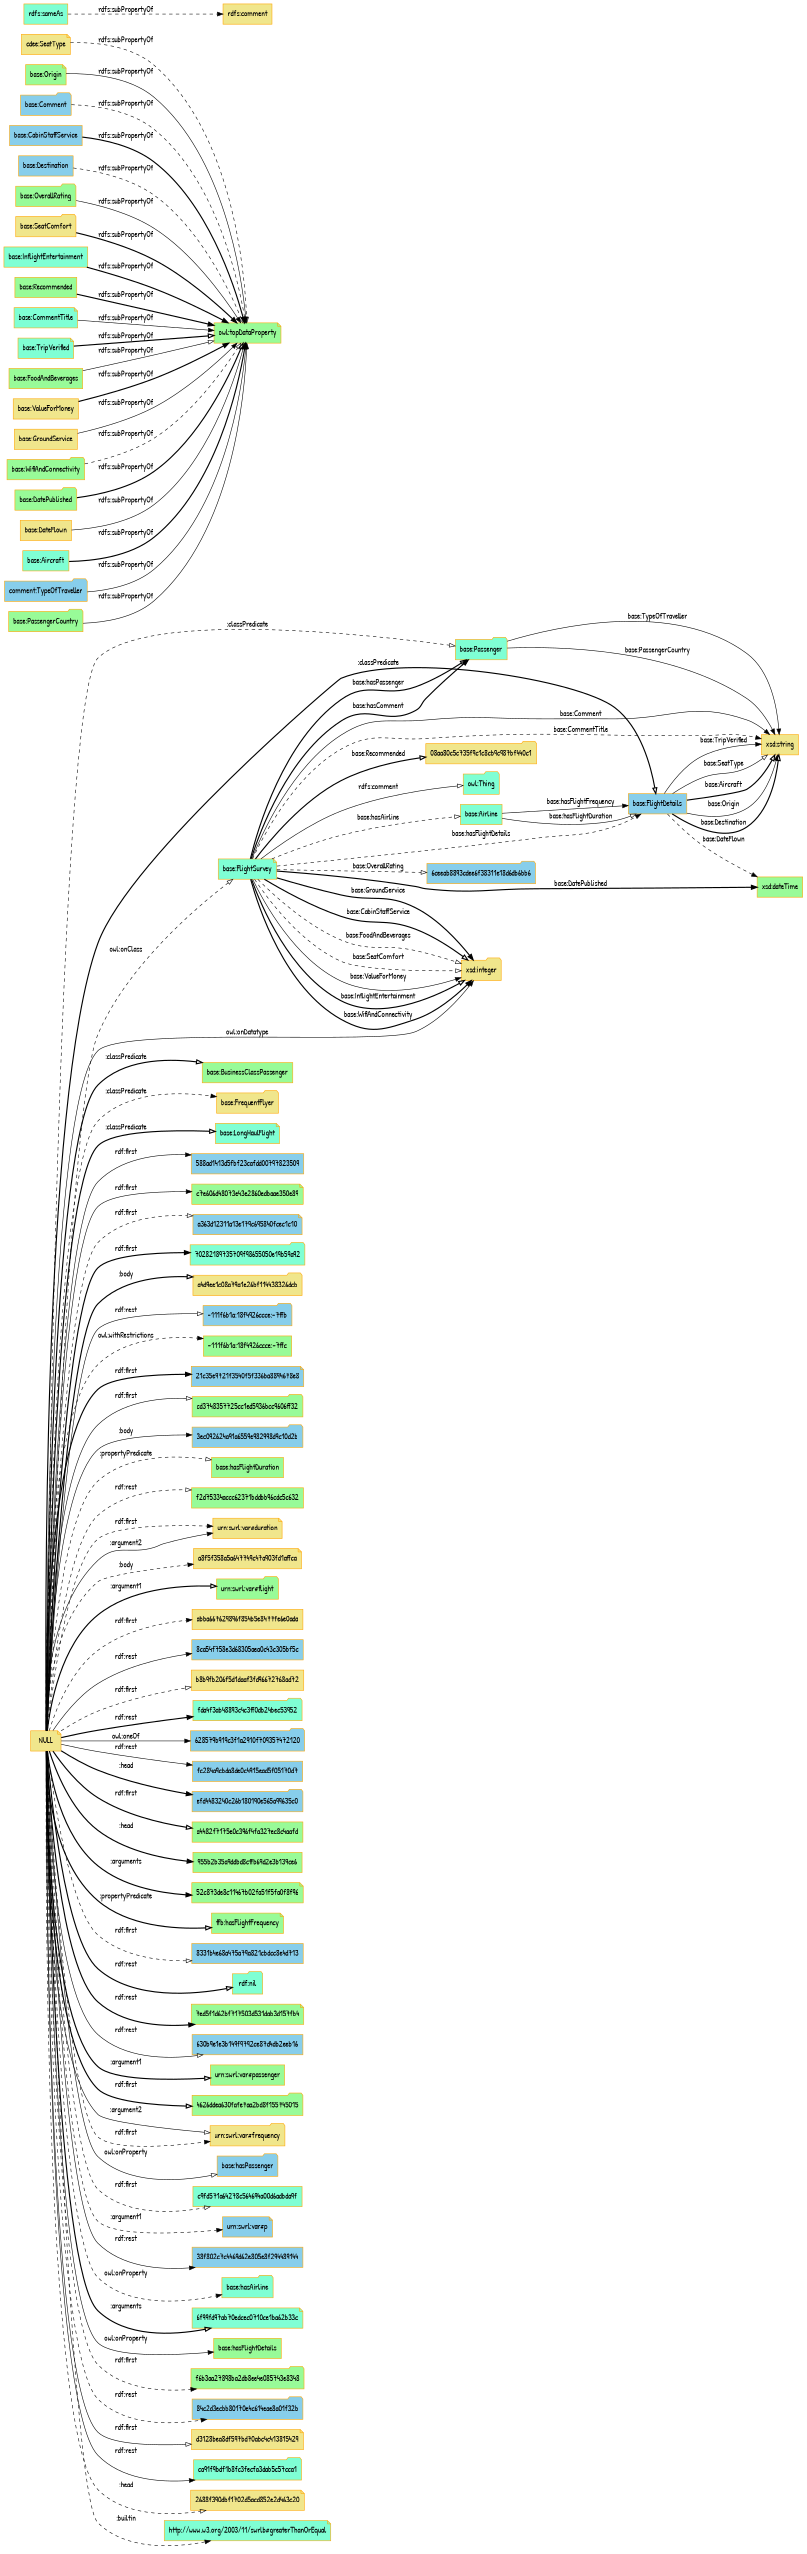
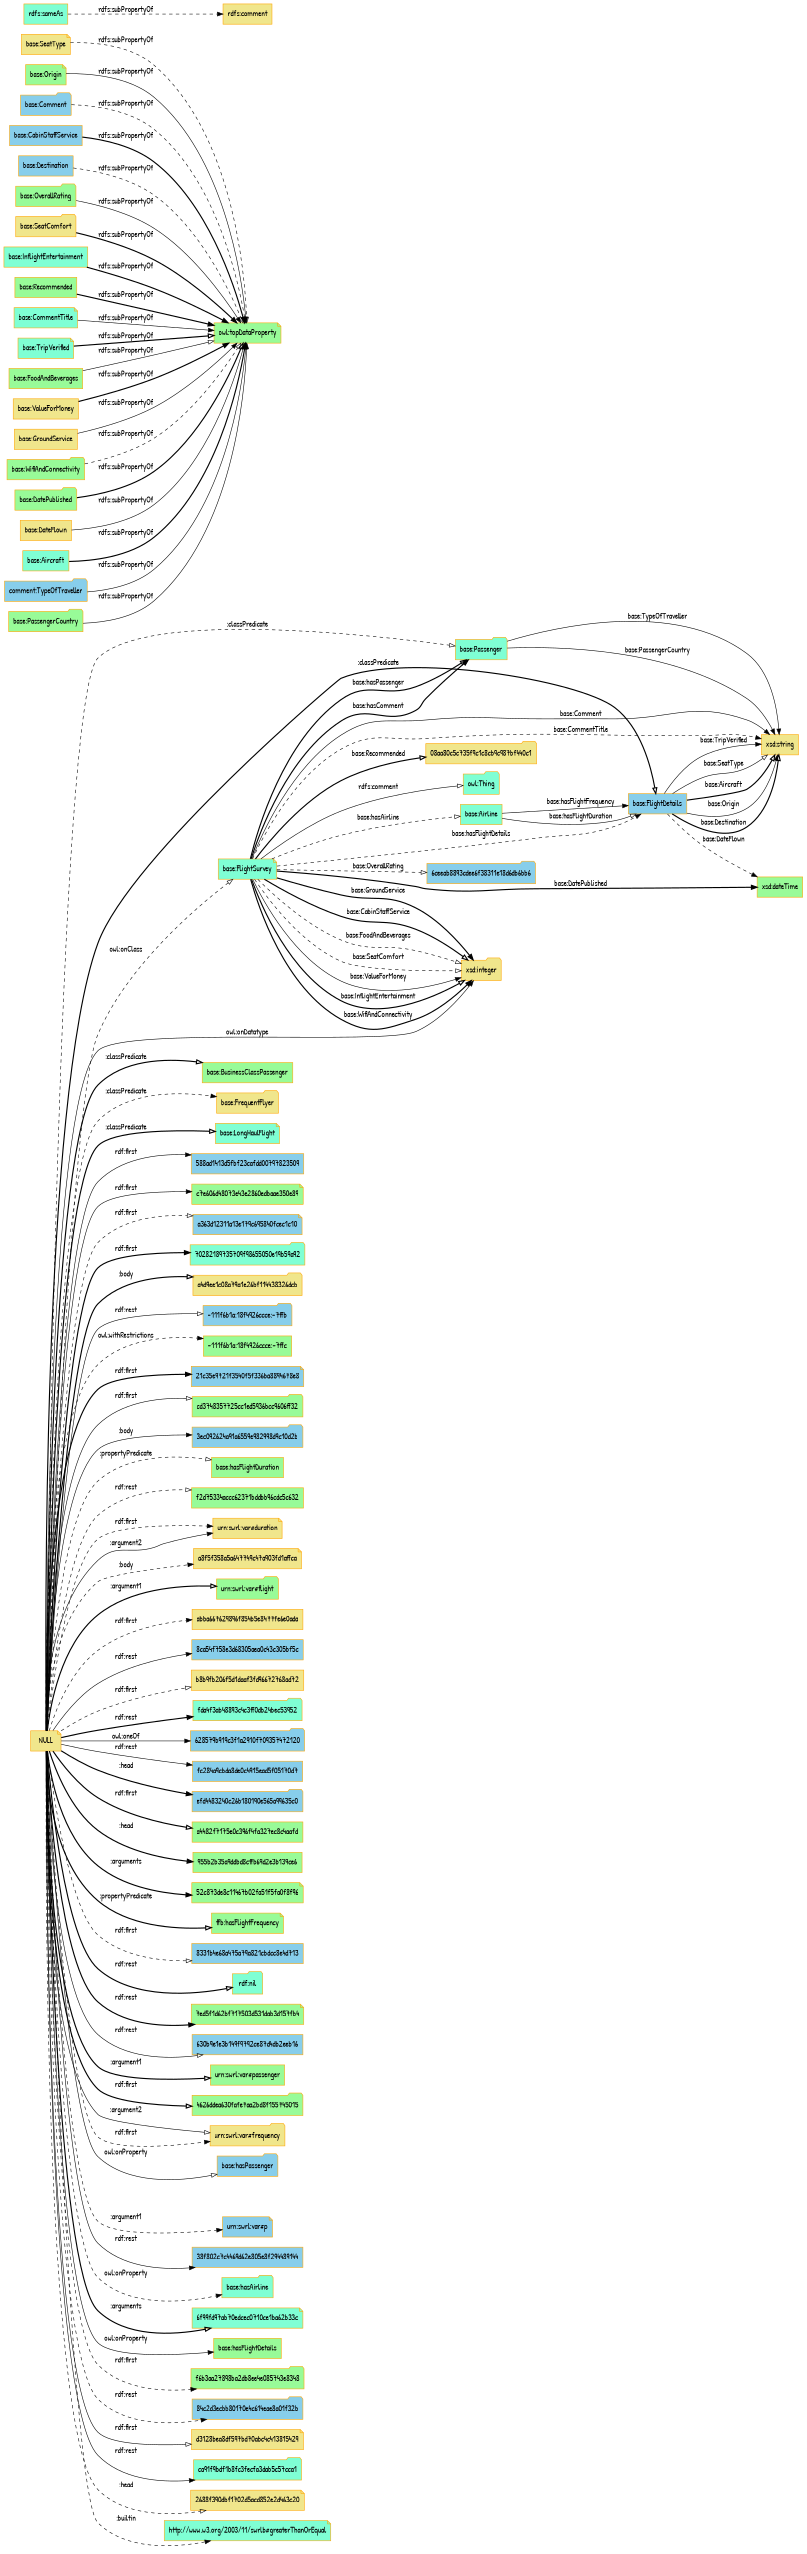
node "cdee:SeatType": label "cdee:SeatType" -> "base:SeatType"
node "c9fd571a64278c564694a00d6adbda9f": removed
